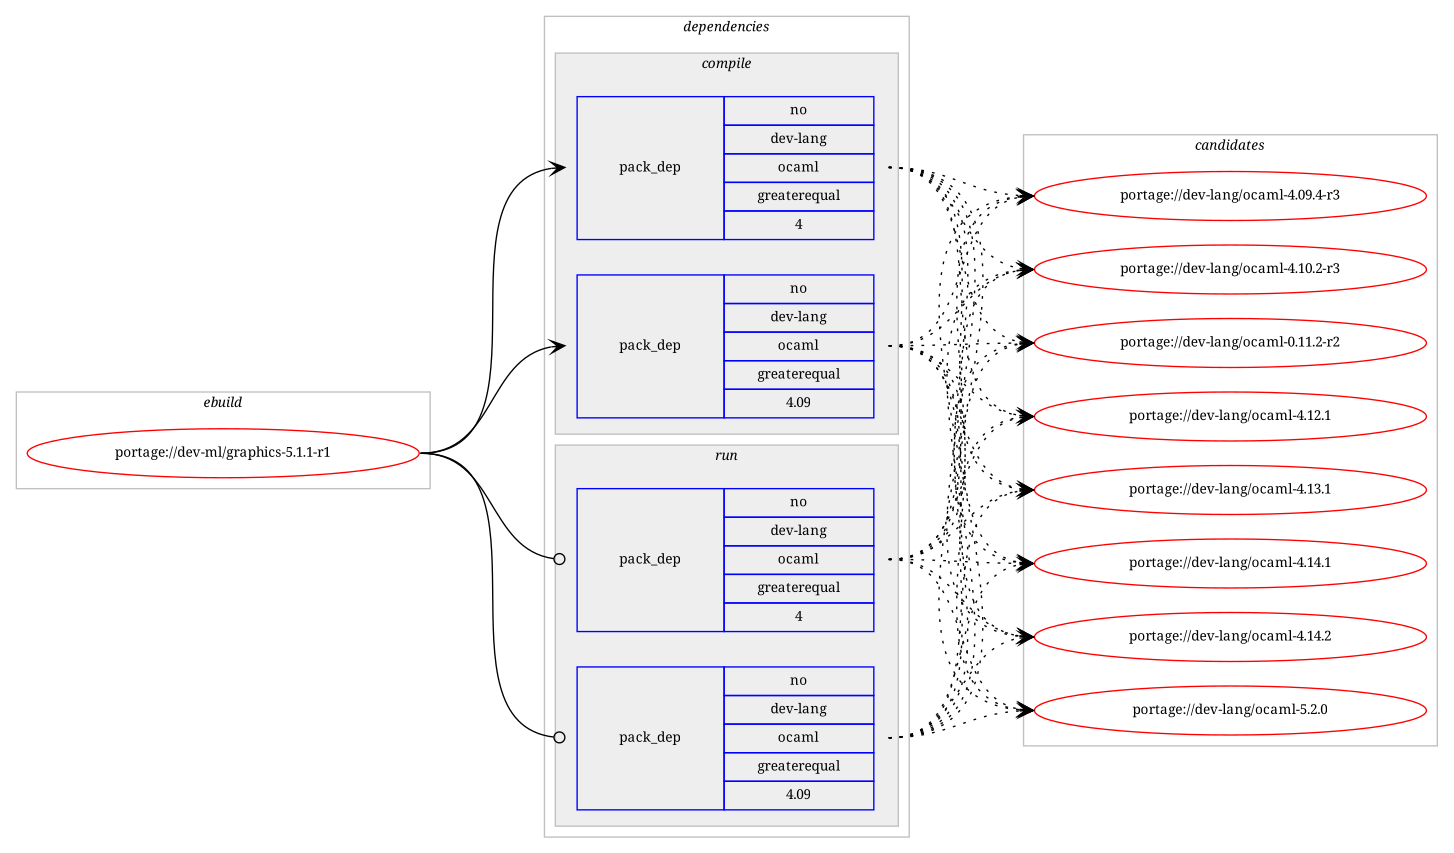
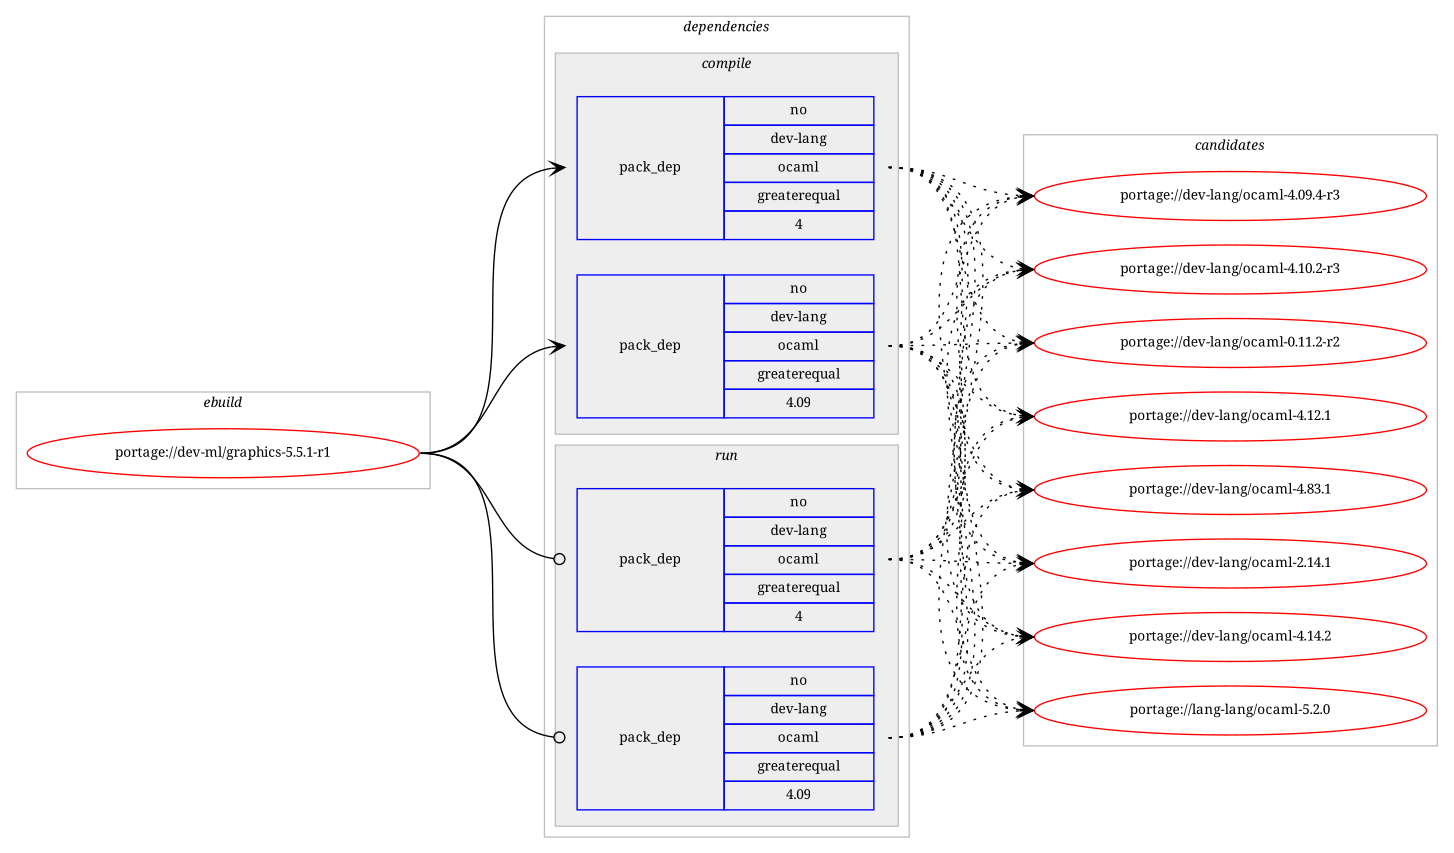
node "portage://dev-ml/graphics-5.1.1-r1": label "portage://dev-ml/graphics-5.1.1-r1" -> "portage://dev-ml/graphics-5.5.1-r1"
node "portage://dev-lang/ocaml-4.13.1": label "portage://dev-lang/ocaml-4.13.1" -> "portage://dev-lang/ocaml-4.83.1"
node "portage://dev-lang/ocaml-4.14.1": label "portage://dev-lang/ocaml-4.14.1" -> "portage://dev-lang/ocaml-2.14.1"
node "portage://dev-lang/ocaml-5.2.0": label "portage://dev-lang/ocaml-5.2.0" -> "portage://lang-lang/ocaml-5.2.0"
